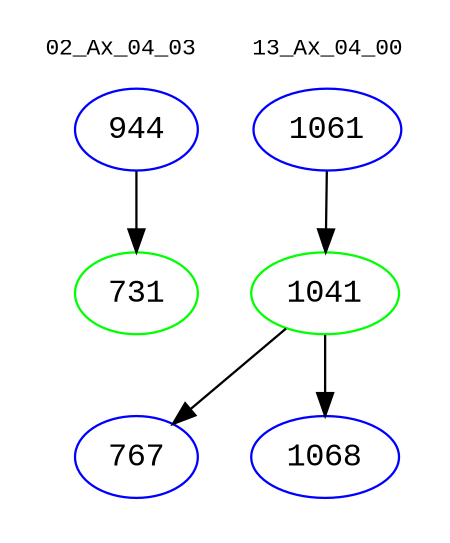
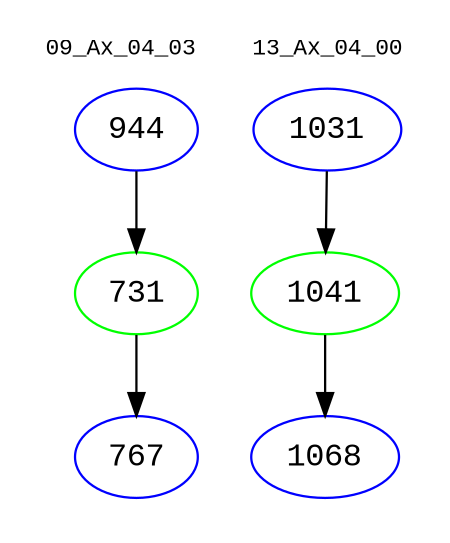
cluster "02_Ax_04_03": label "02_Ax_04_03" -> "09_Ax_04_03"
node "1061": label "1061" -> "1031"
edge "1041" -> "767": now "731" -> "767"
